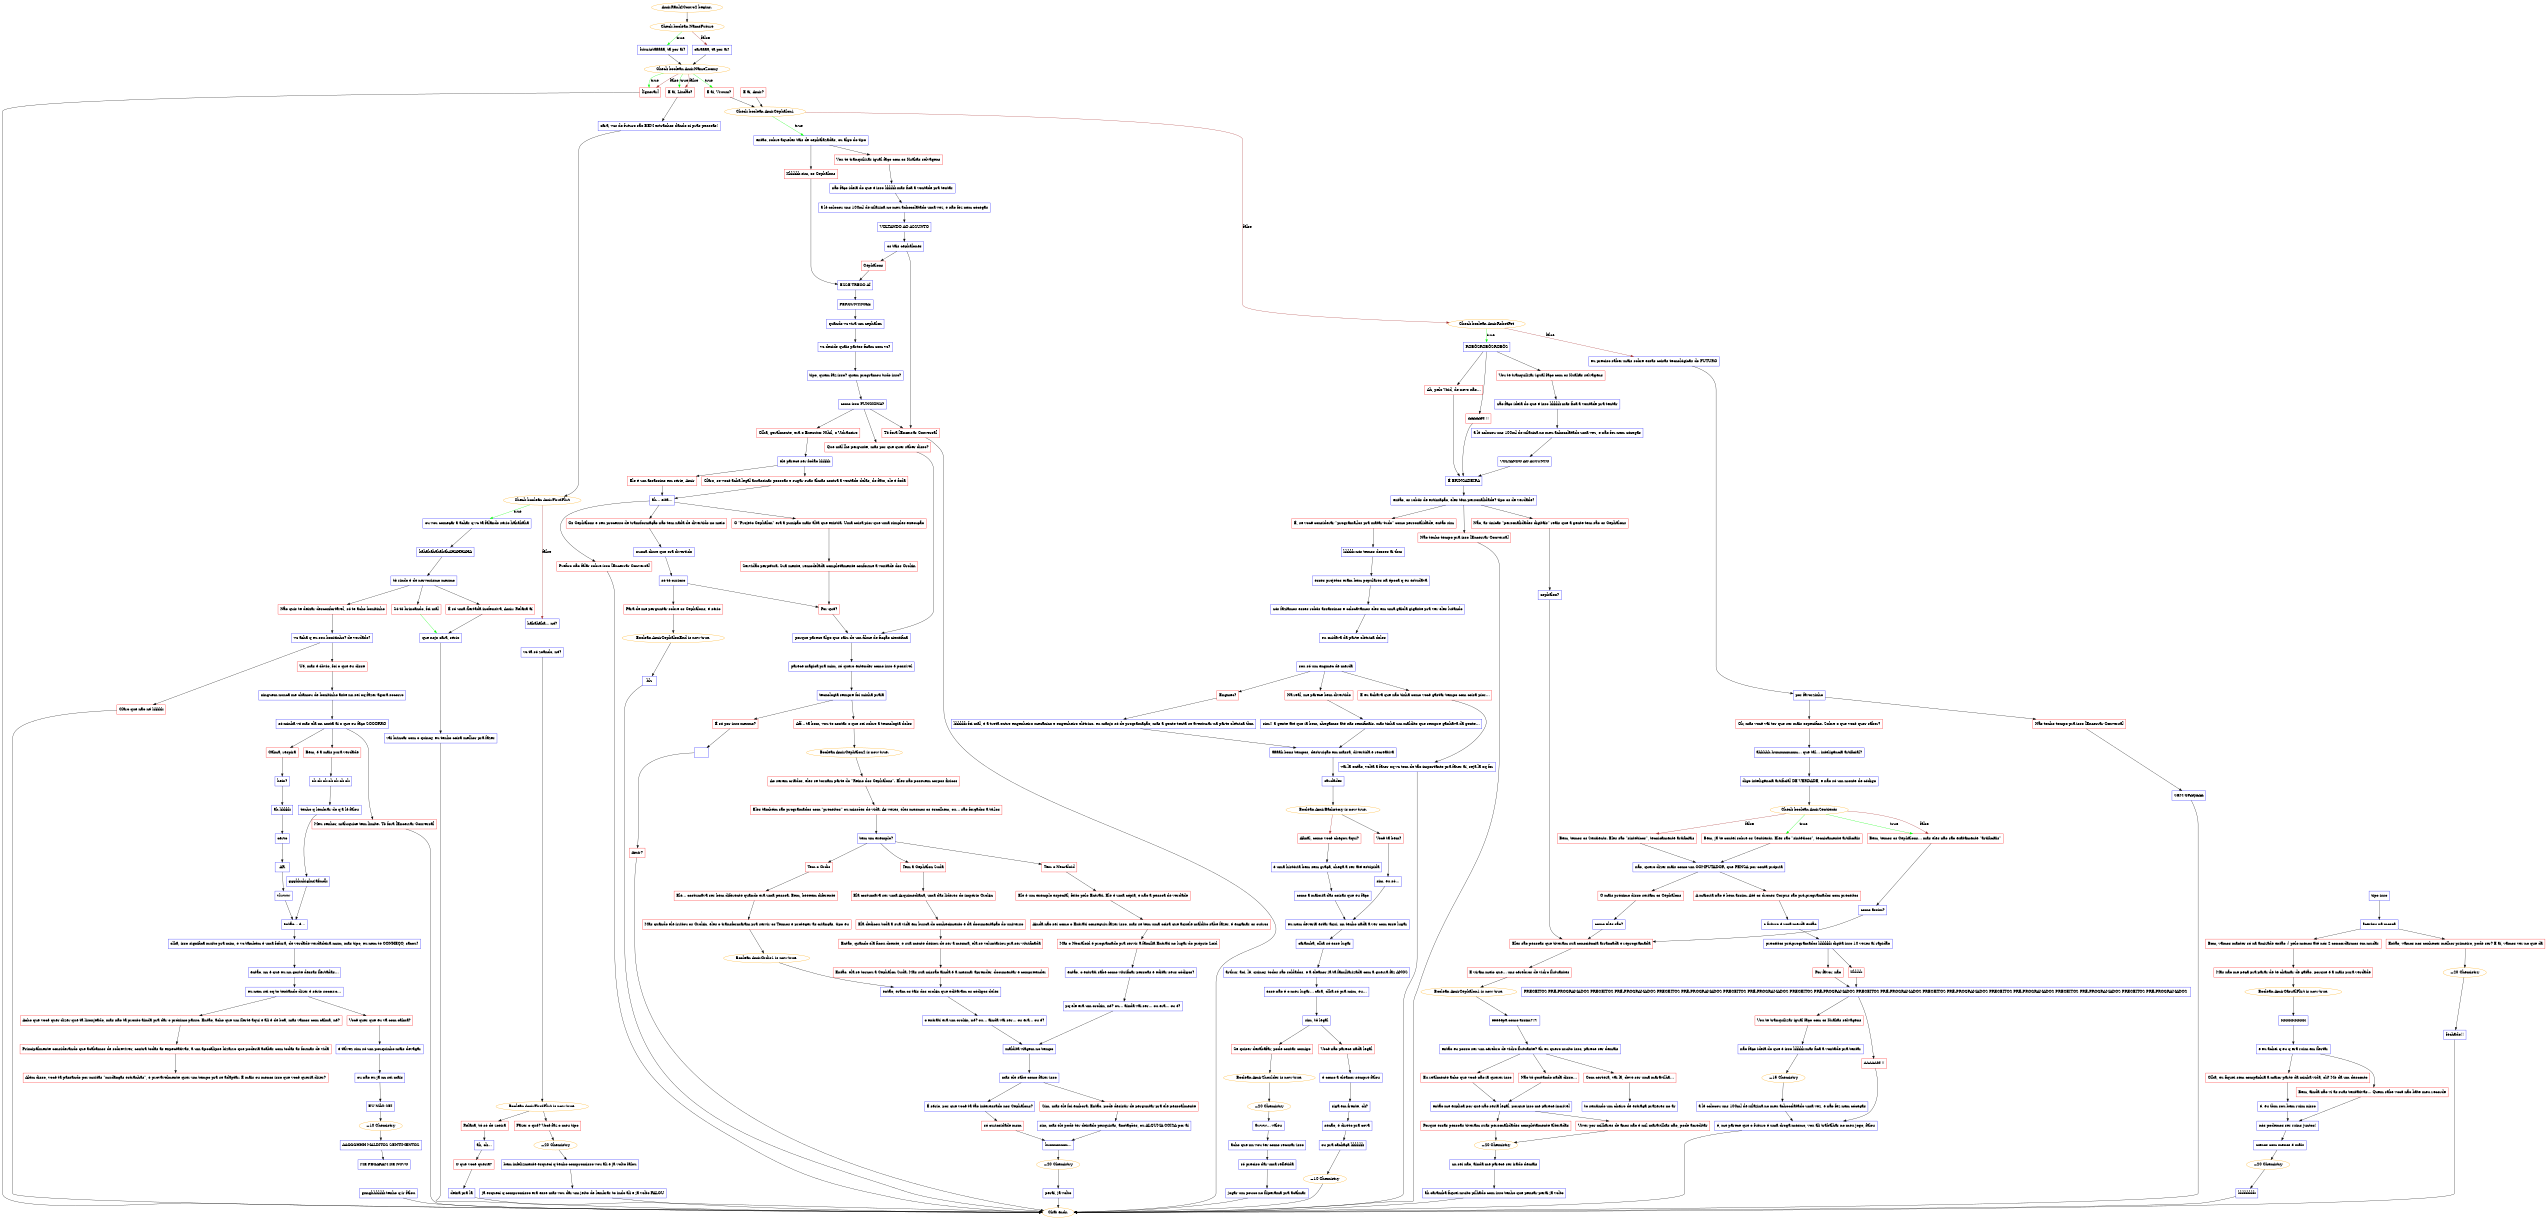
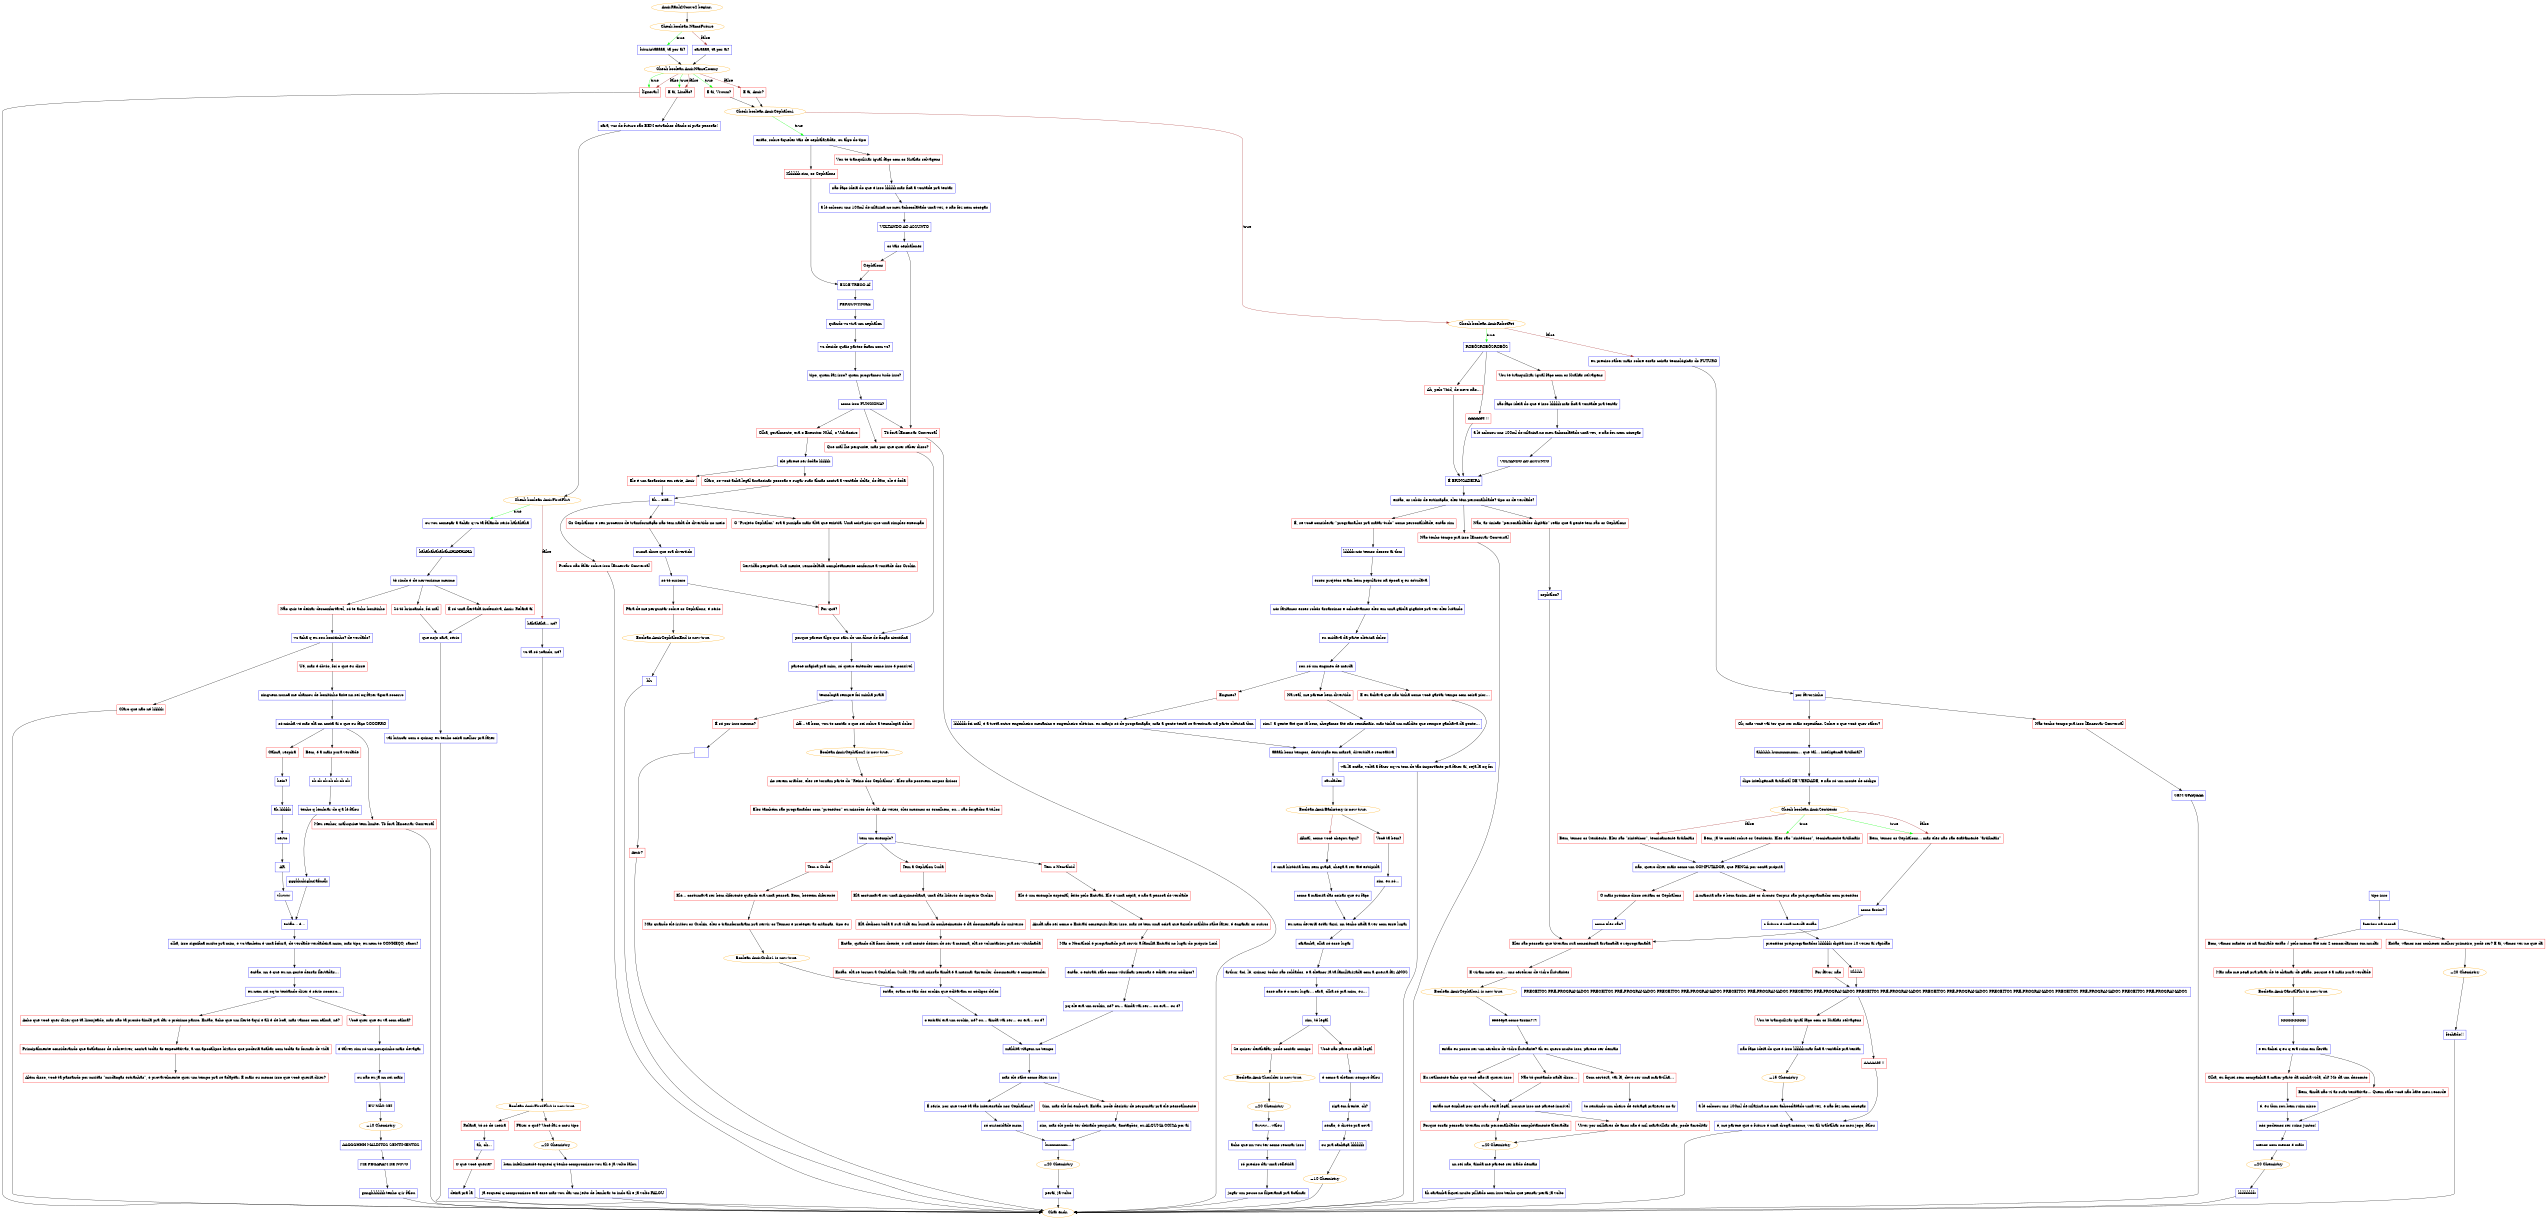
edge "Check boolean AmirNameZoomy" -> "E aí, Amir?": added, label "false"
edge "Check boolean AmirCephalon1" -> "Check boolean AmirRobotPet": label "false" -> "true"
edge "Só tô brincando, foi mal" -> "que nojo cara, sério": color green -> black
edge "hahahaha… né?" -> "vc tá só zoando, né?": added
edge "eu cuidava da parte elétrica deles" -> "sou só um engmec de merda": added
node "só curiosidade msm": color red -> blue
edge "ME PEGARAM DE NOVO" -> "gnnghhhkkk tenho q ir falou": added
